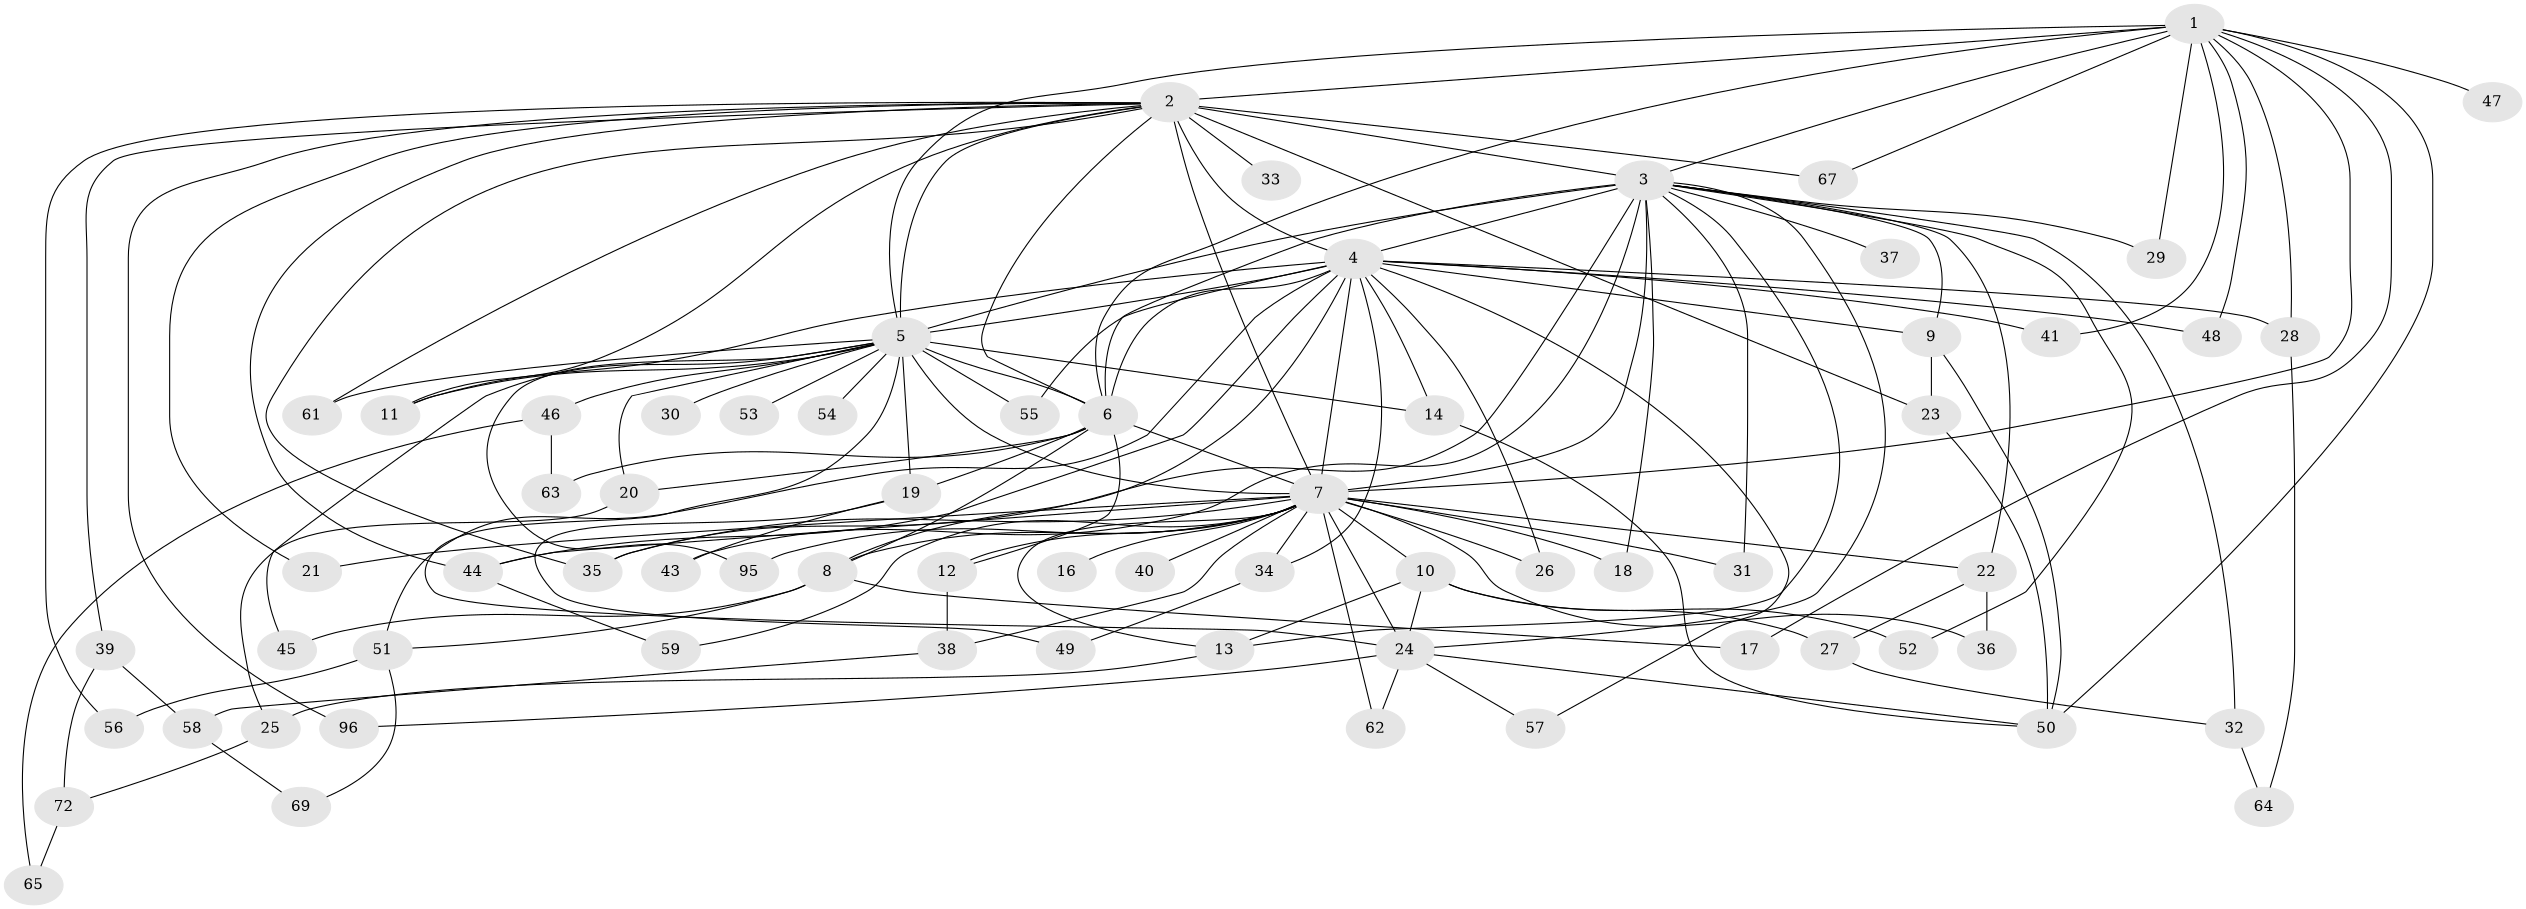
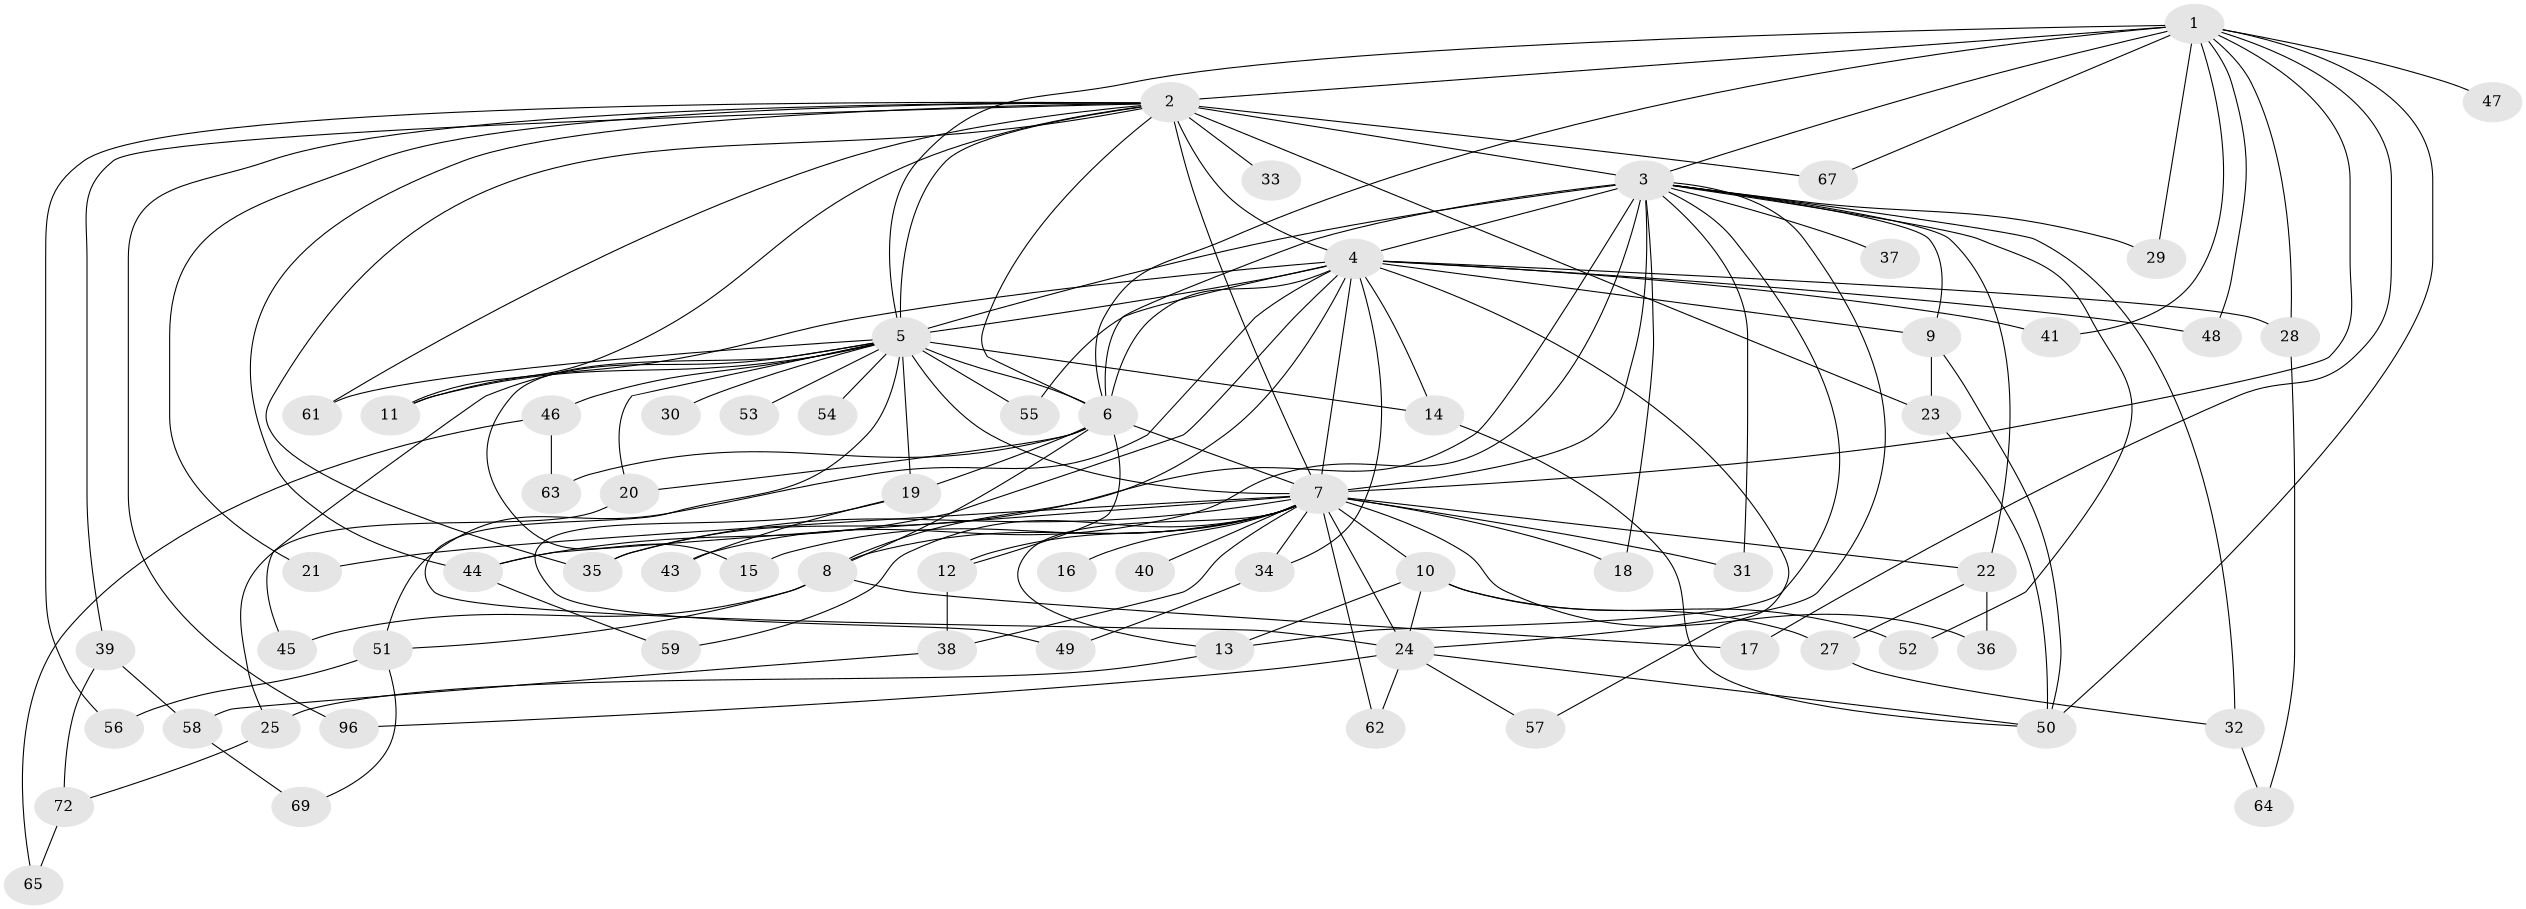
node "95": label "95" -> "15"
node "26": removed
